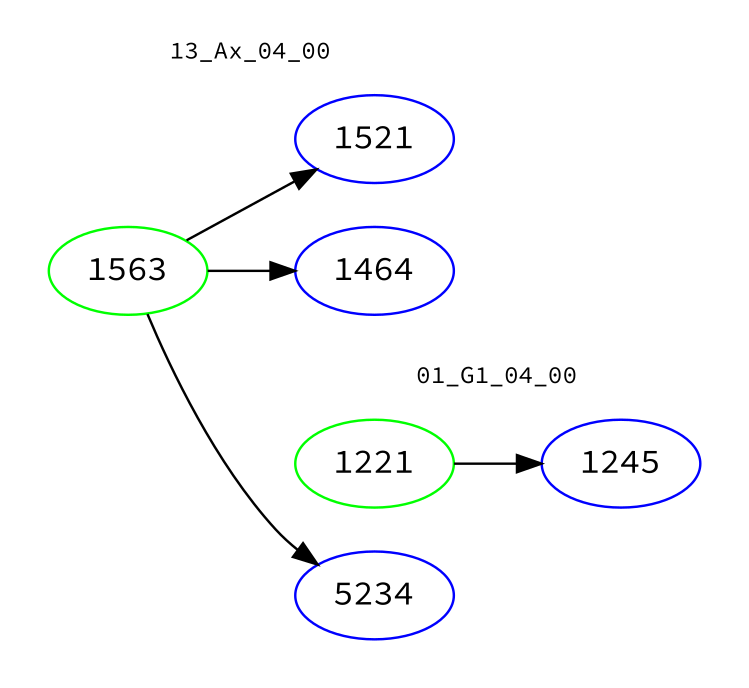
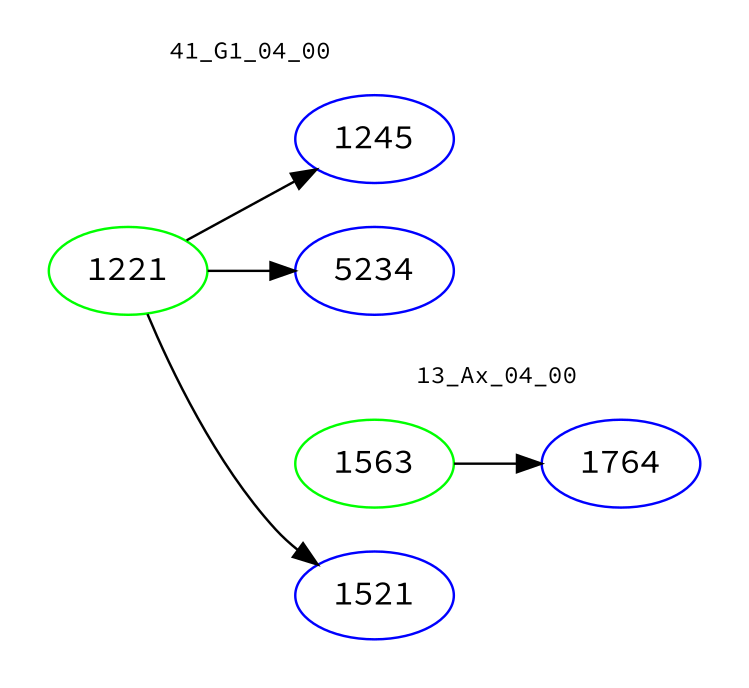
edge "1563" -> "1521": now "1221" -> "1521"
node "1464": label "1464" -> "1764"
cluster "01_G1_04_00": label "01_G1_04_00" -> "41_G1_04_00"
edge "1563" -> "5234": now "1221" -> "5234"
